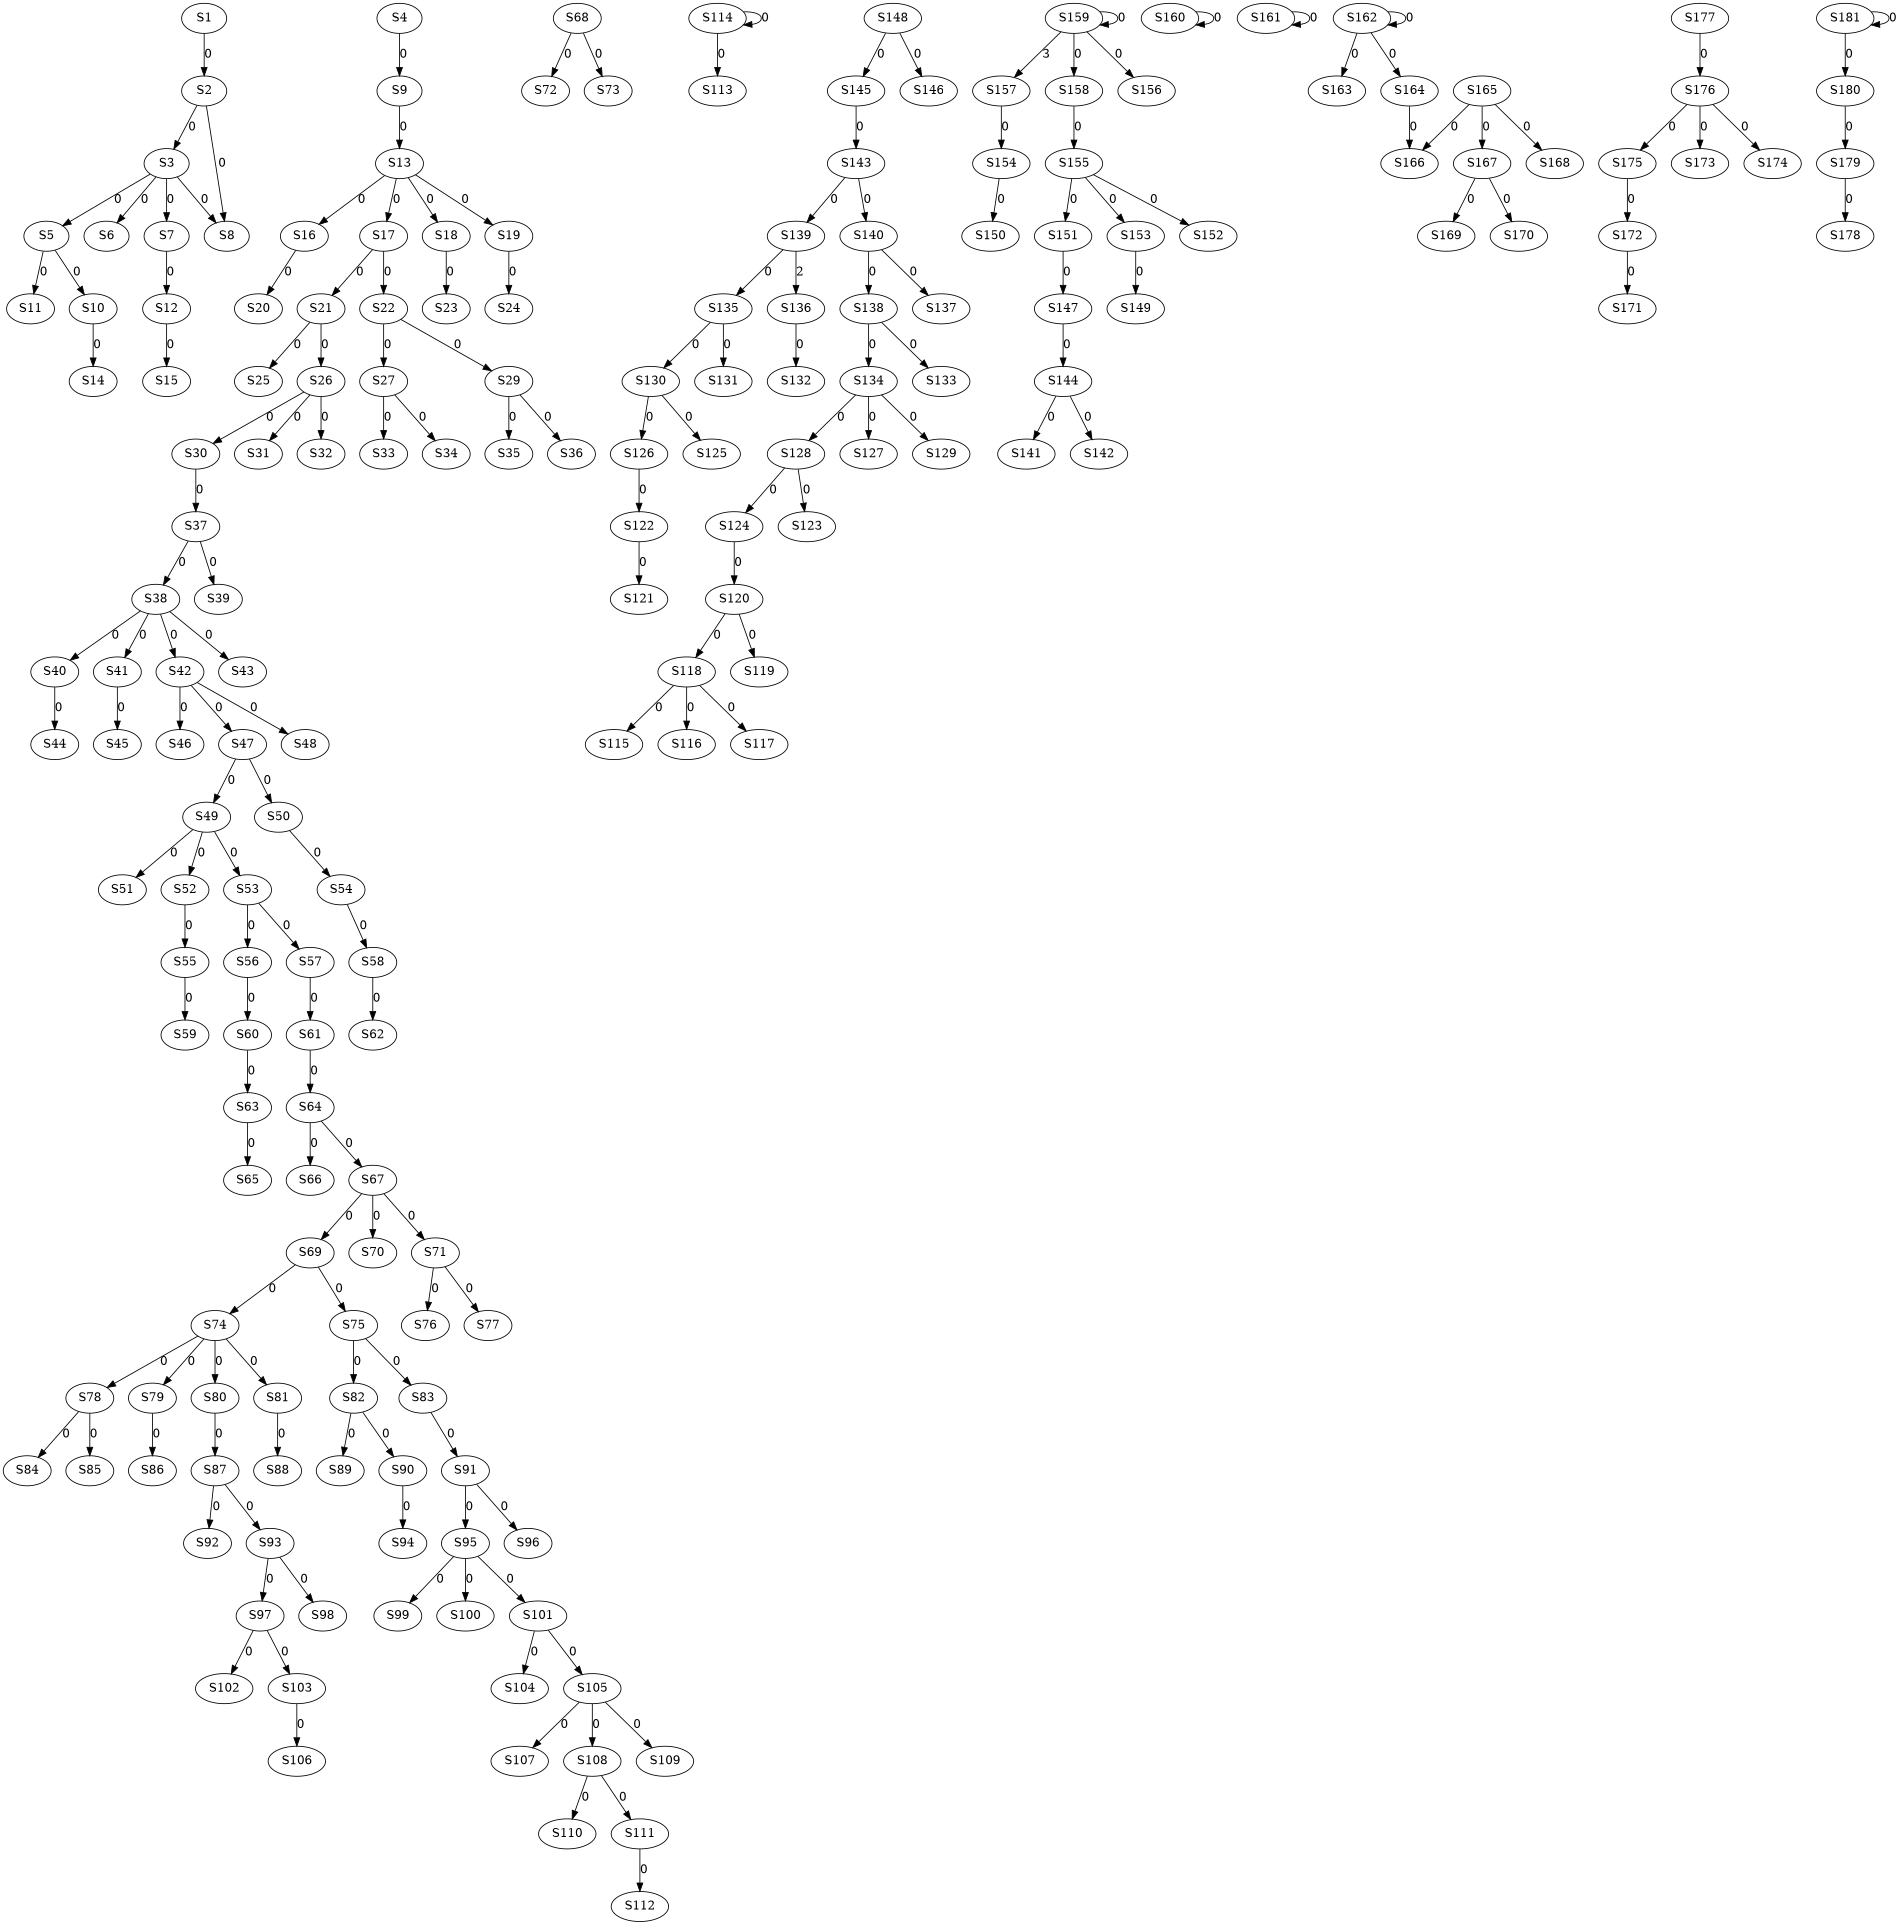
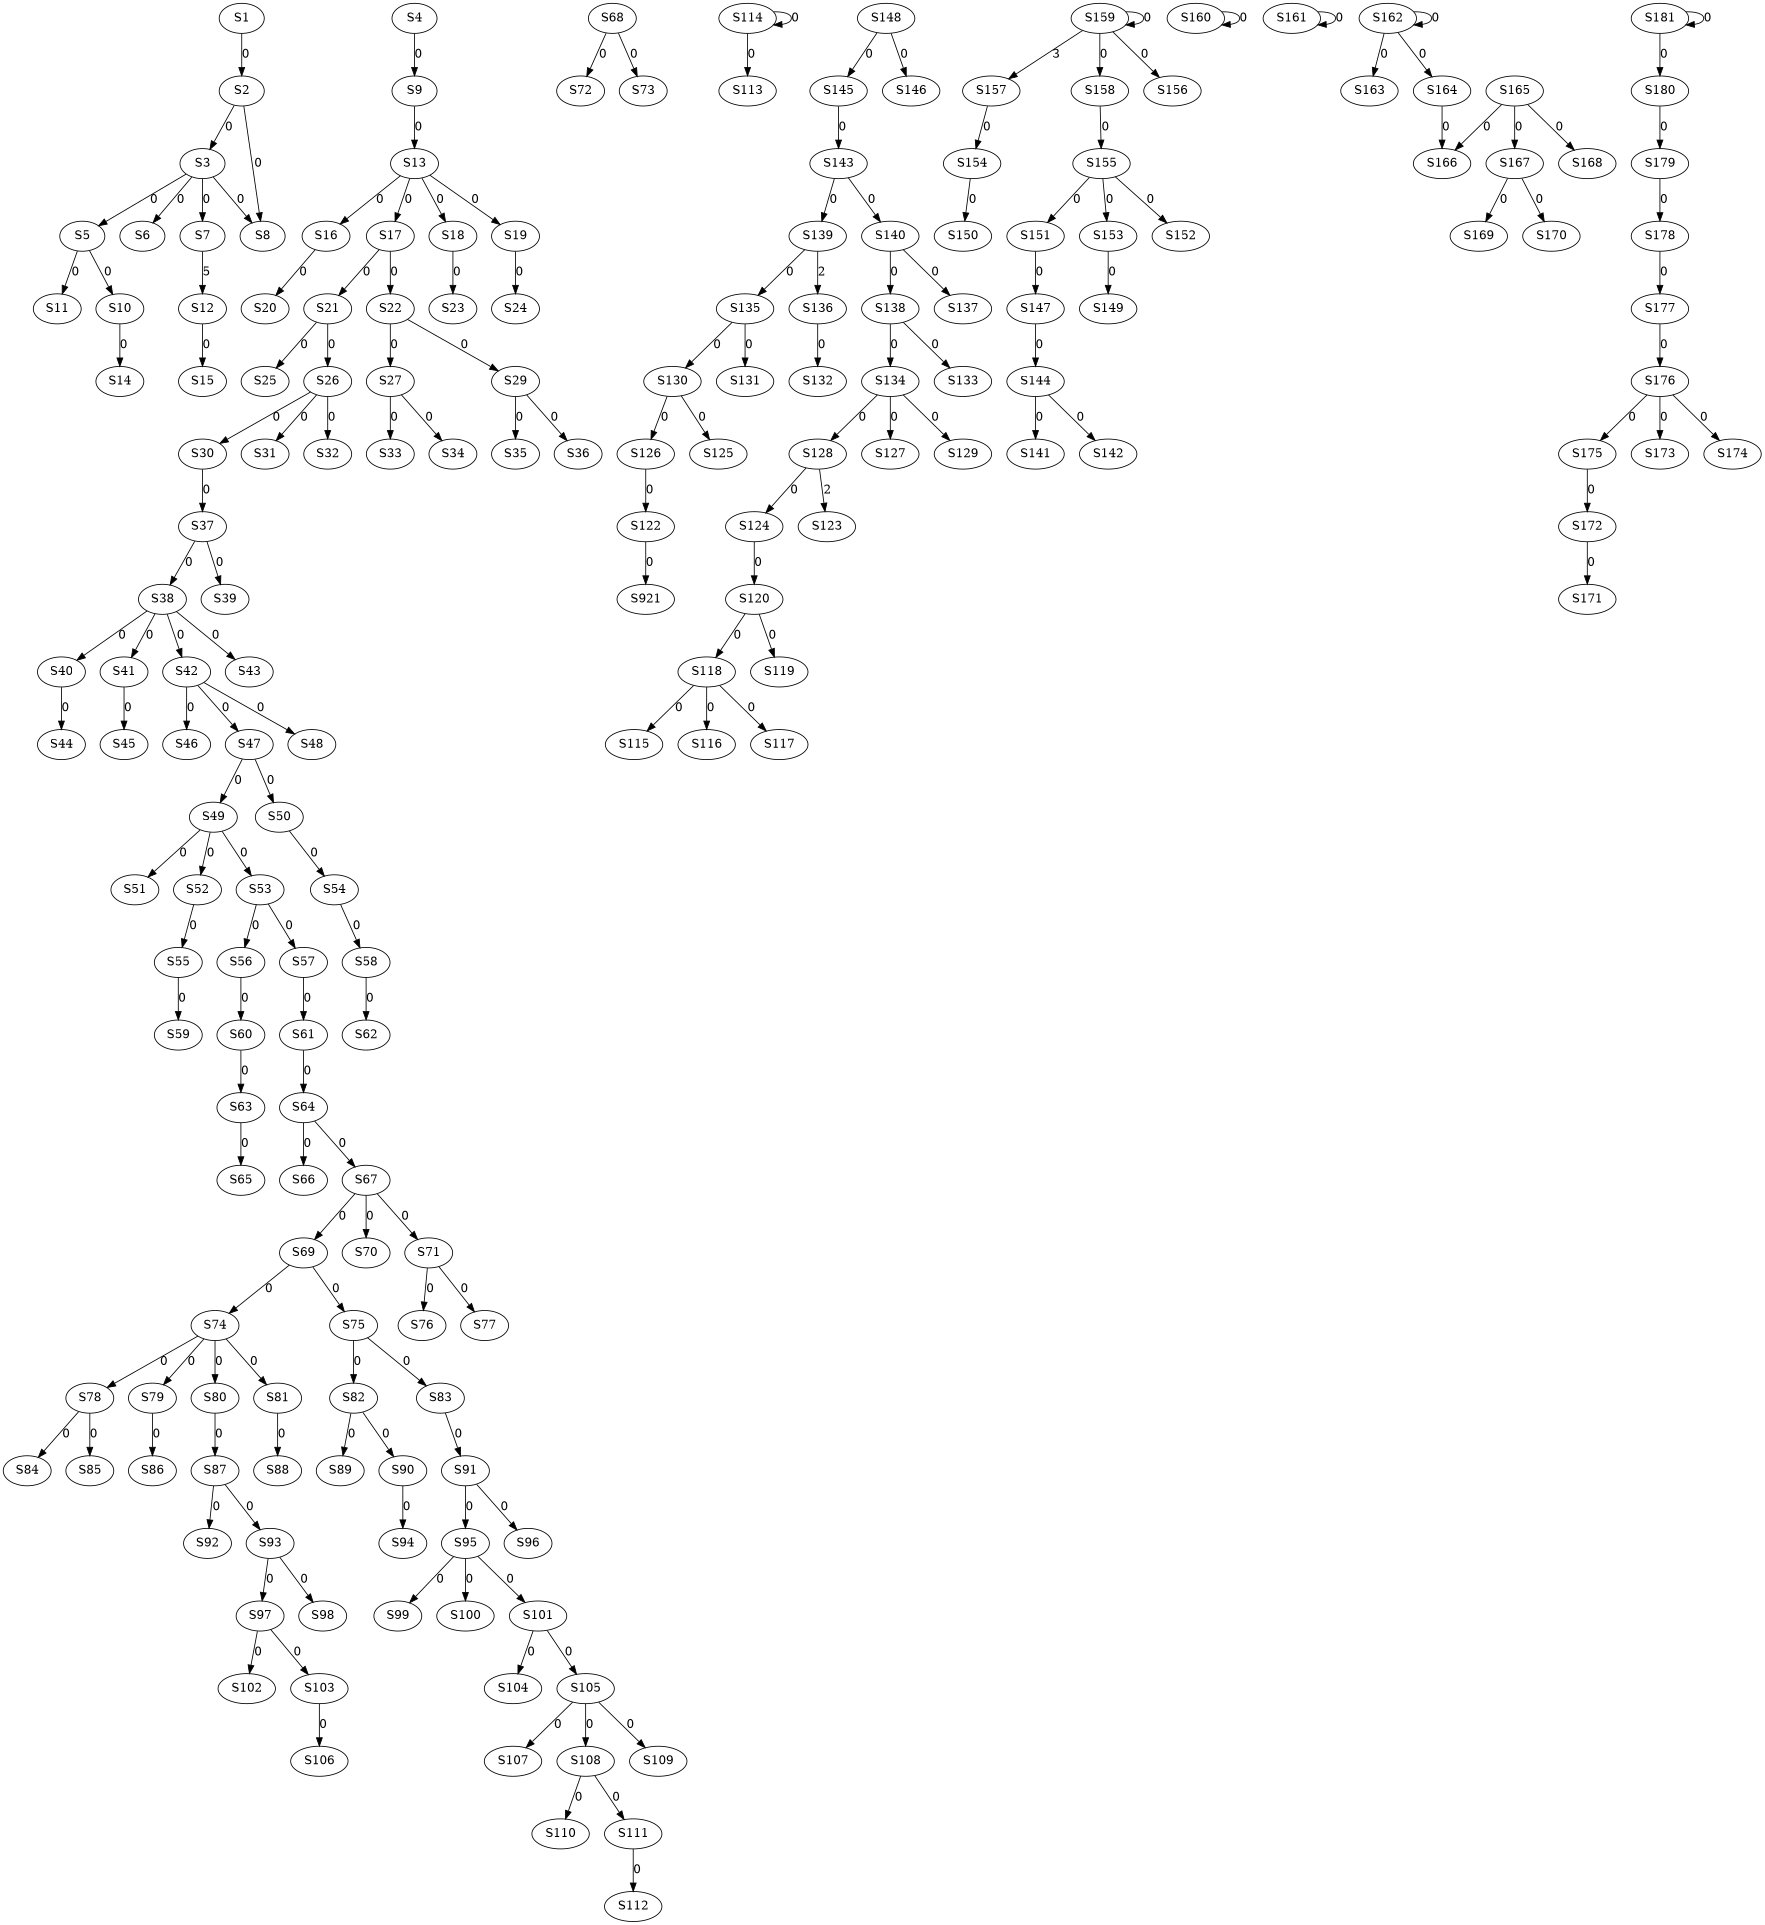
edge "S178" -> "S177": added, label "0"
edge "S7" -> "S12": label "0" -> "5"
edge "S128" -> "S123": label "0" -> "2"
node "S121": label "S121" -> "S921"
